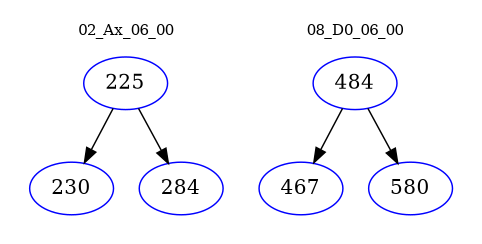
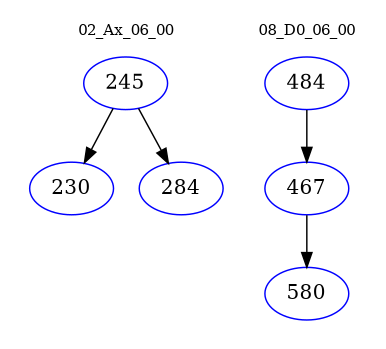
node "225": label "225" -> "245"
edge "484" -> "580": now "467" -> "580"
